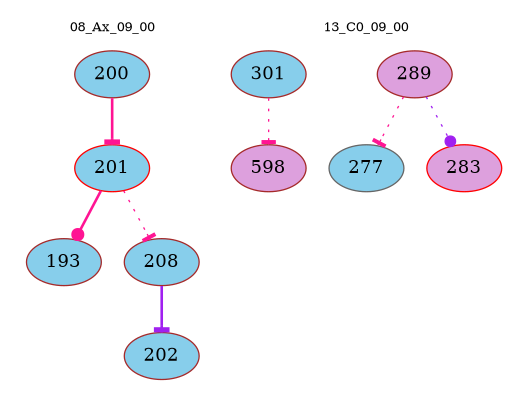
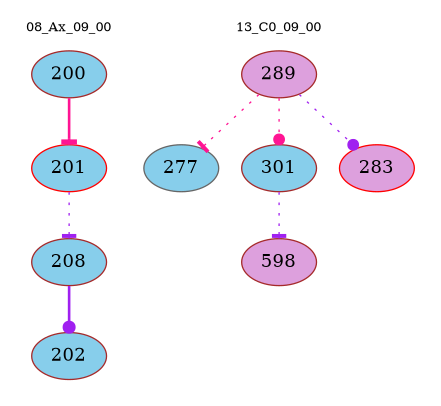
edge "289" -> "301": added
edge "301" -> "598": color deeppink -> purple
edge "201" -> "208": color deeppink -> purple
node "193": removed
edge "208" -> "202": arrowhead tee -> dot
